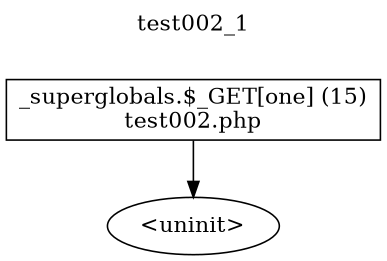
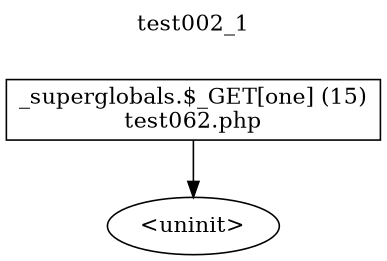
node "_superglobals.$_GET[one] (15) test002.php": label "_superglobals.$_GET[one] (15) test002.php" -> "_superglobals.$_GET[one] (15) test062.php"
